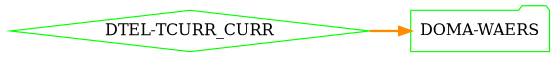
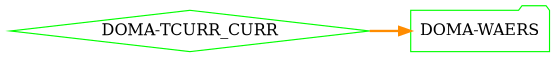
node "DTEL-TCURR_CURR": label "DTEL-TCURR_CURR" -> "DOMA-TCURR_CURR"
